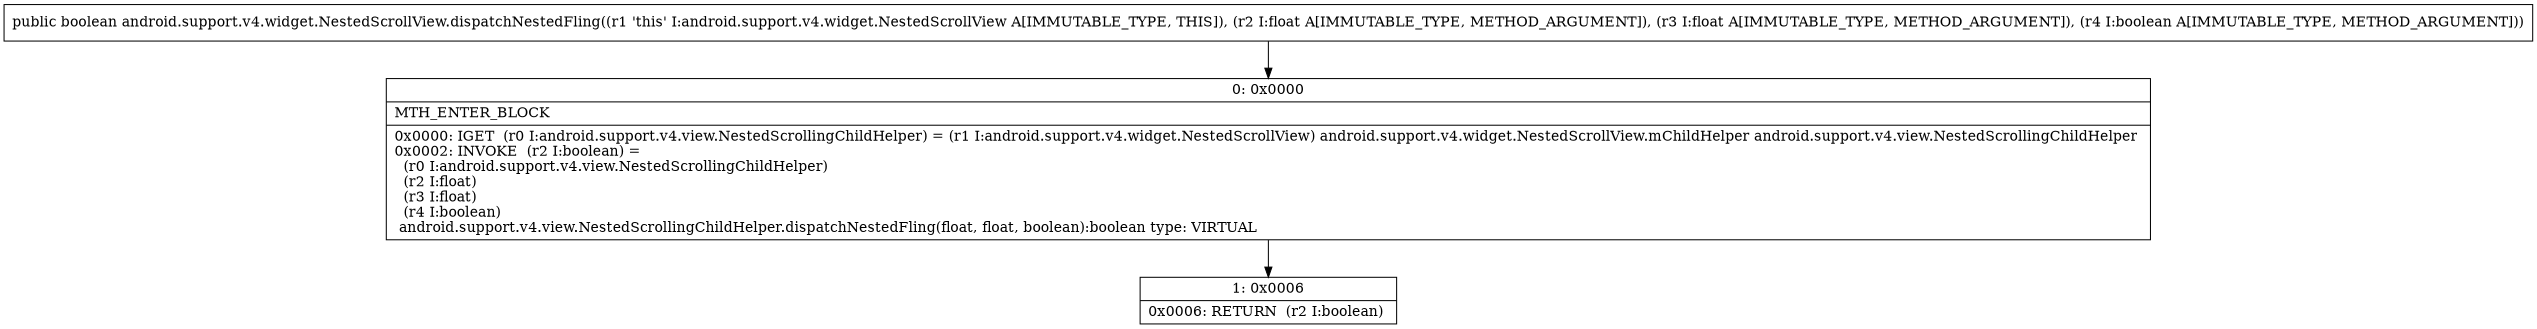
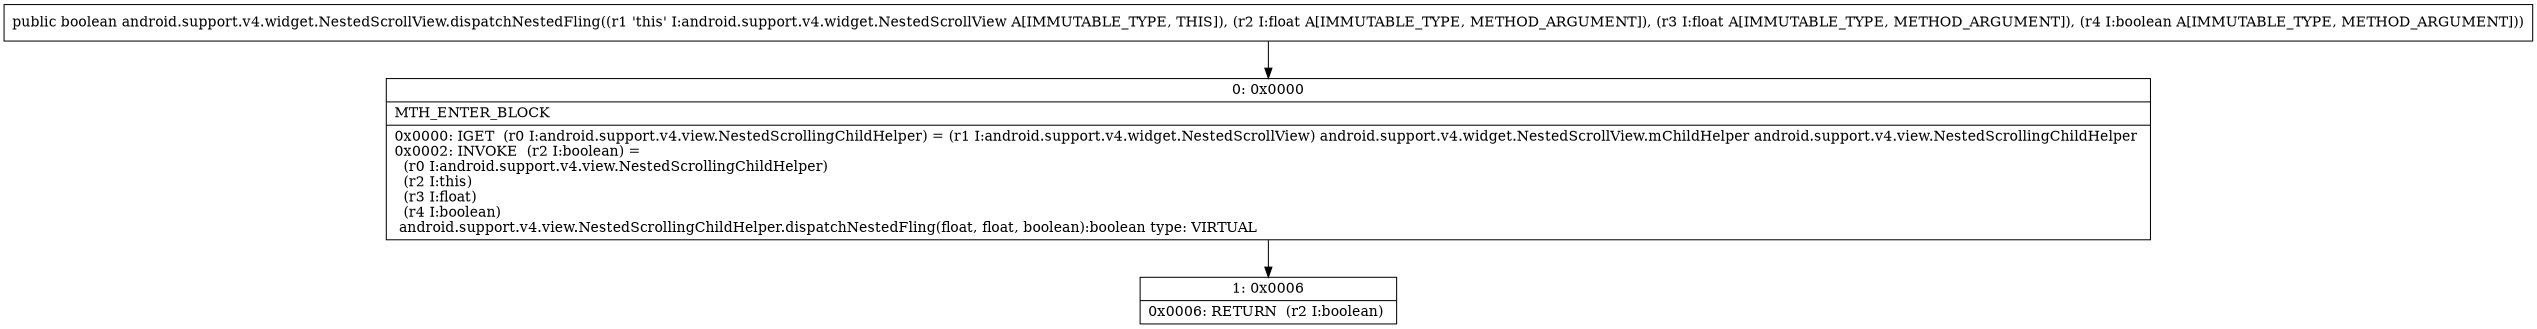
node "0: 0x0000": text "(r2 I:float)" -> "(r2 I:this)"
